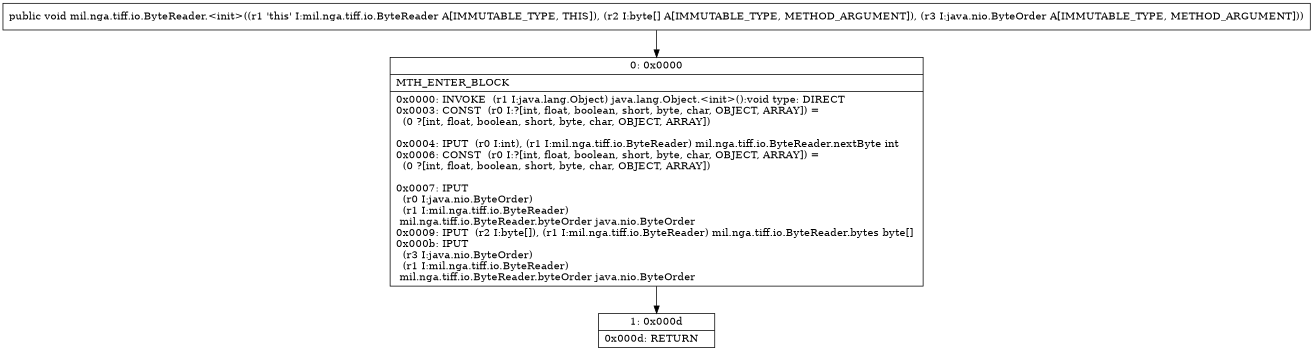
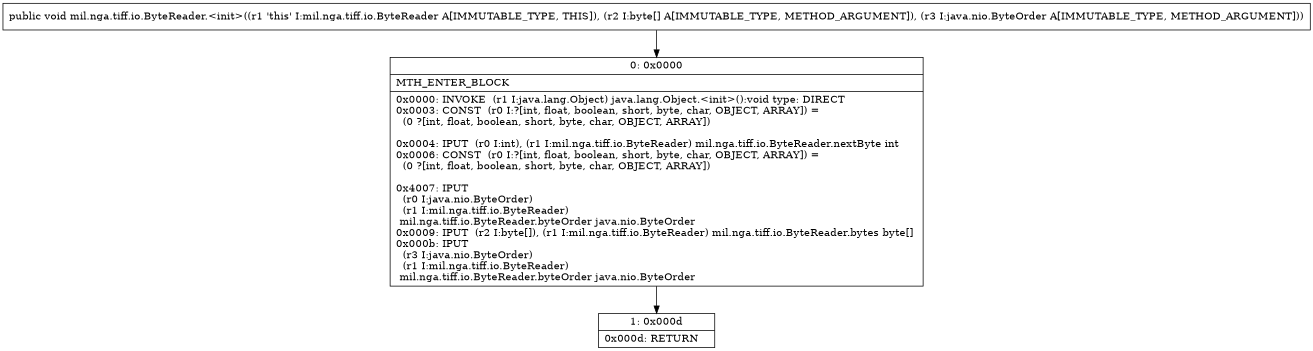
node "0: 0x0000": text "0x0007: IPUT" -> "0x4007: IPUT"
